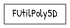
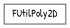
node "FUtilPoly5D": label "FUtilPoly5D" -> "FUtilPoly2D"
